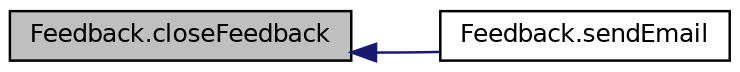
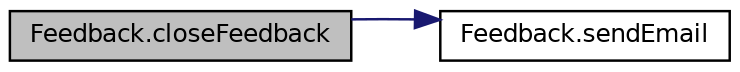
edge "Feedback.sendEmail" -> "Feedback.closeFeedback": reversed
